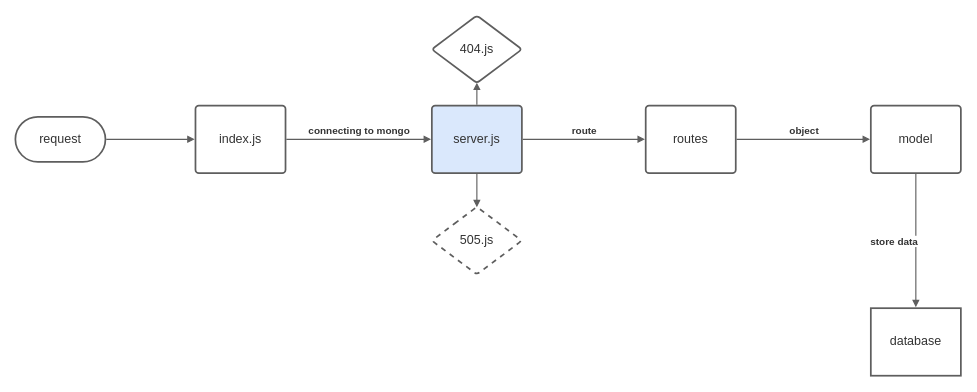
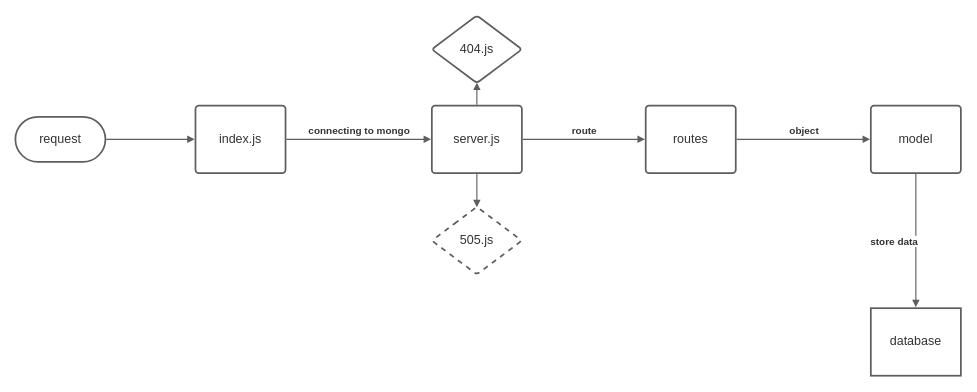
node "server.js": fillcolor #dae8fc -> #ffffff
